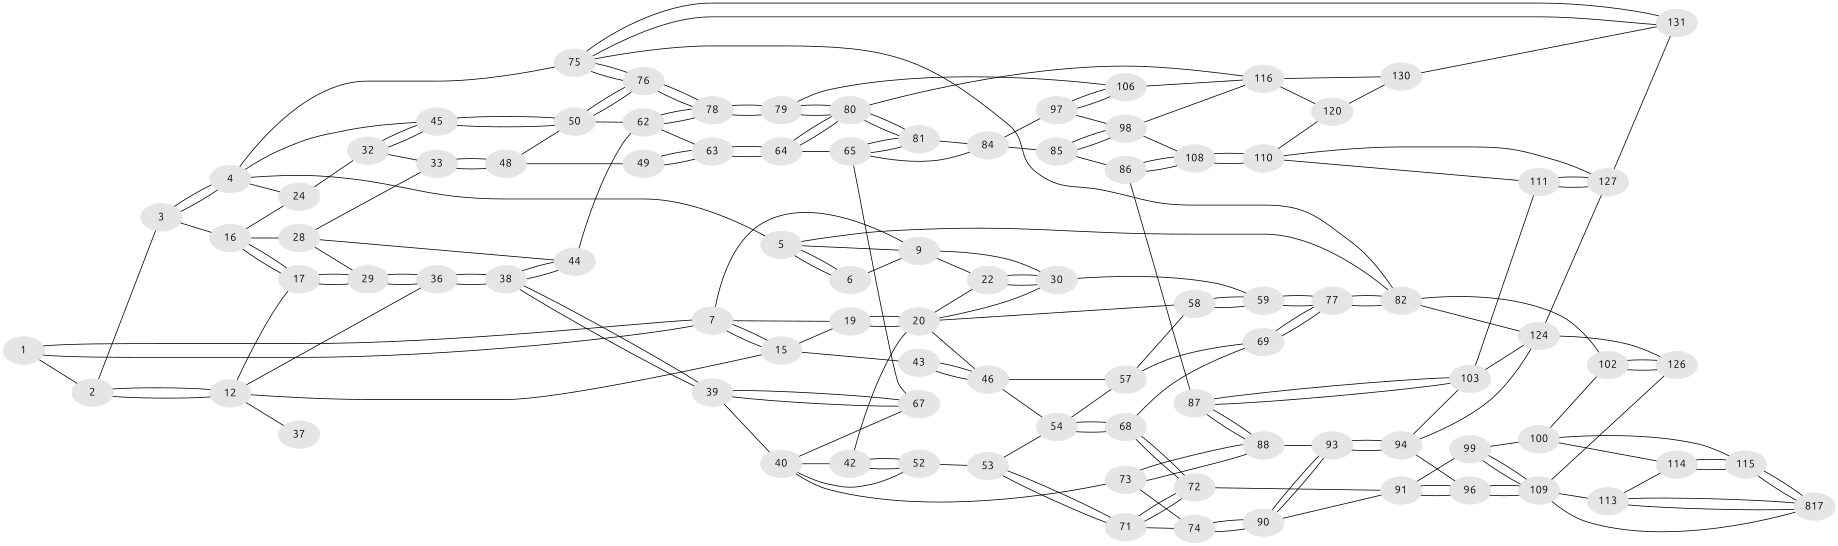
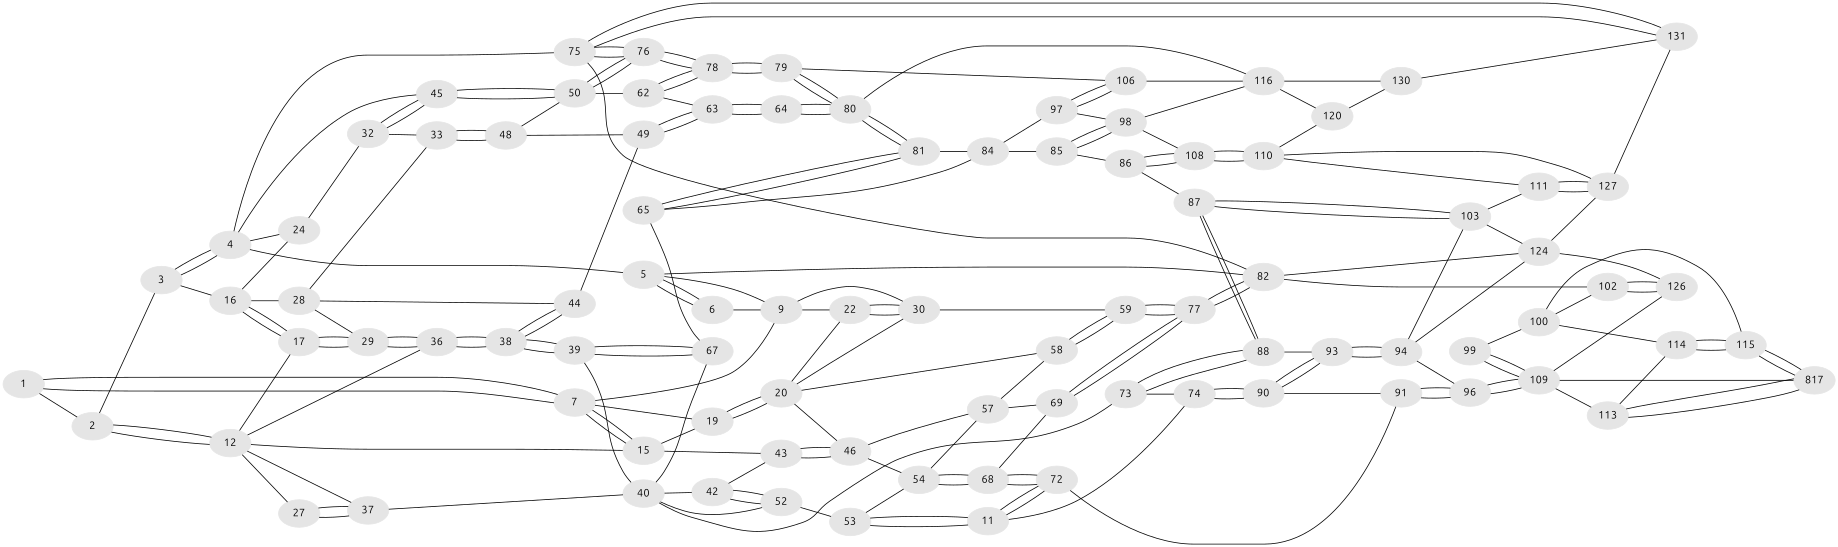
edge "64" -- "65": removed
edge "62" -- "44": now "49" -- "44"
edge "20" -- "42": now "43" -- "42"
edge "99" -- "91": removed
edge "40" -- "37": added
node "27": added
node "71": label "71" -> "11"
